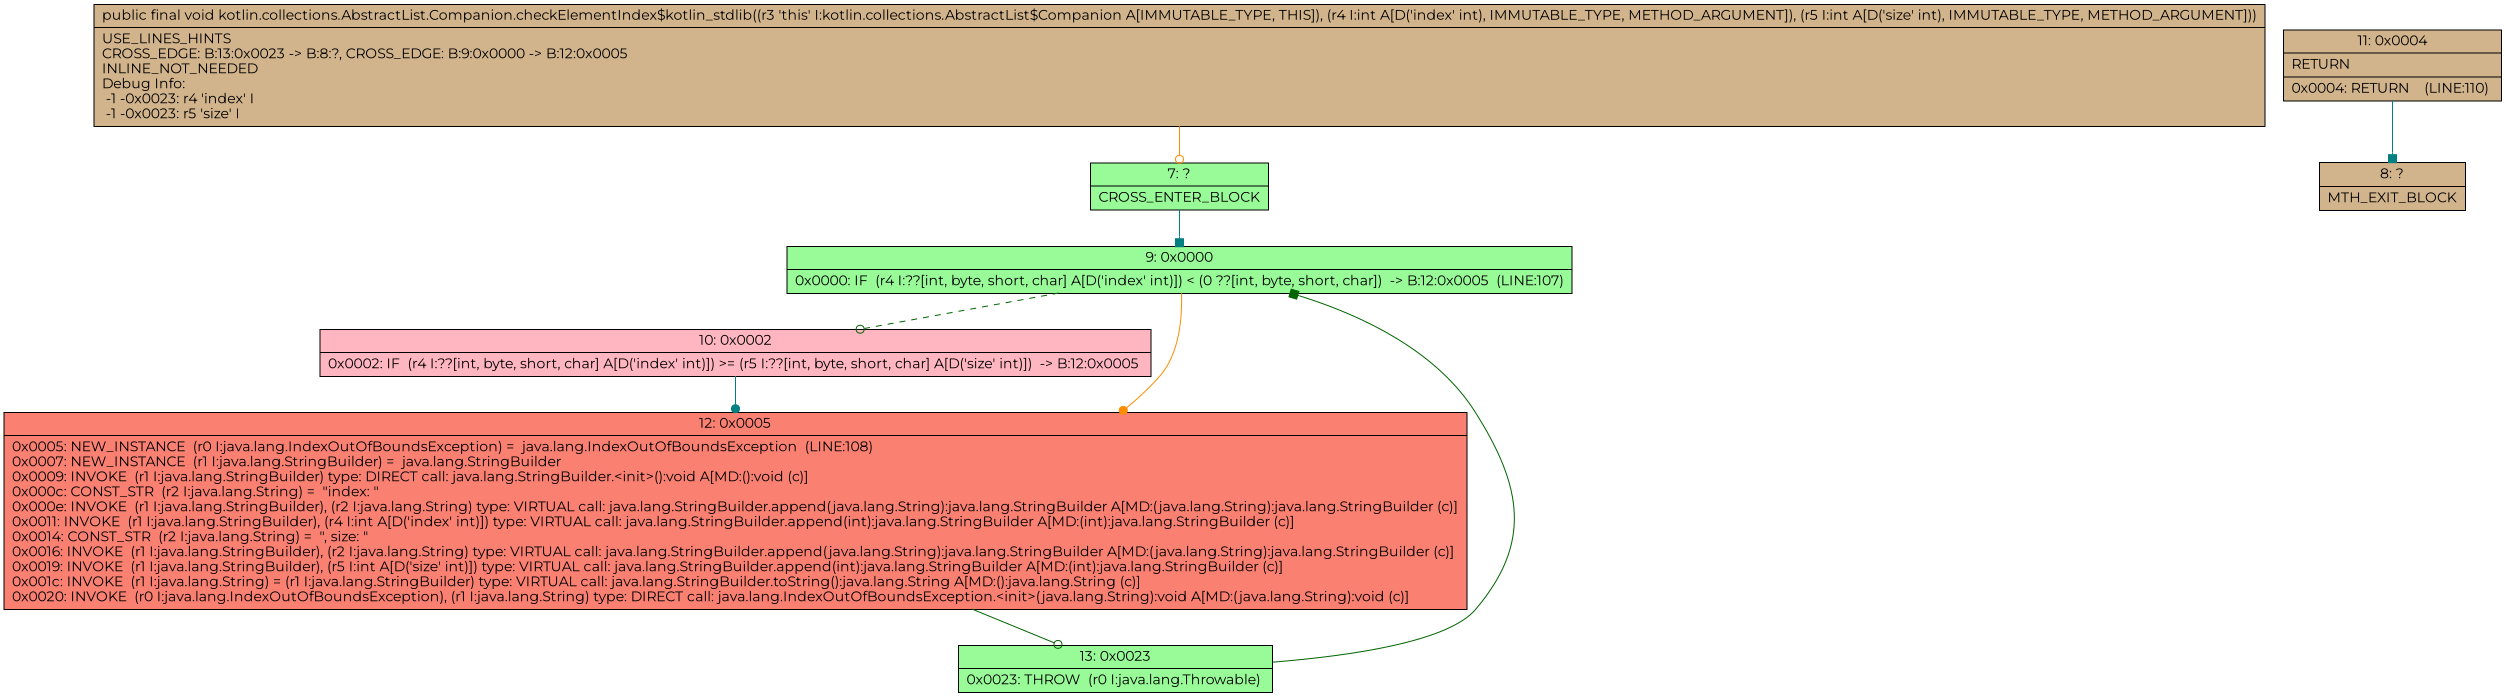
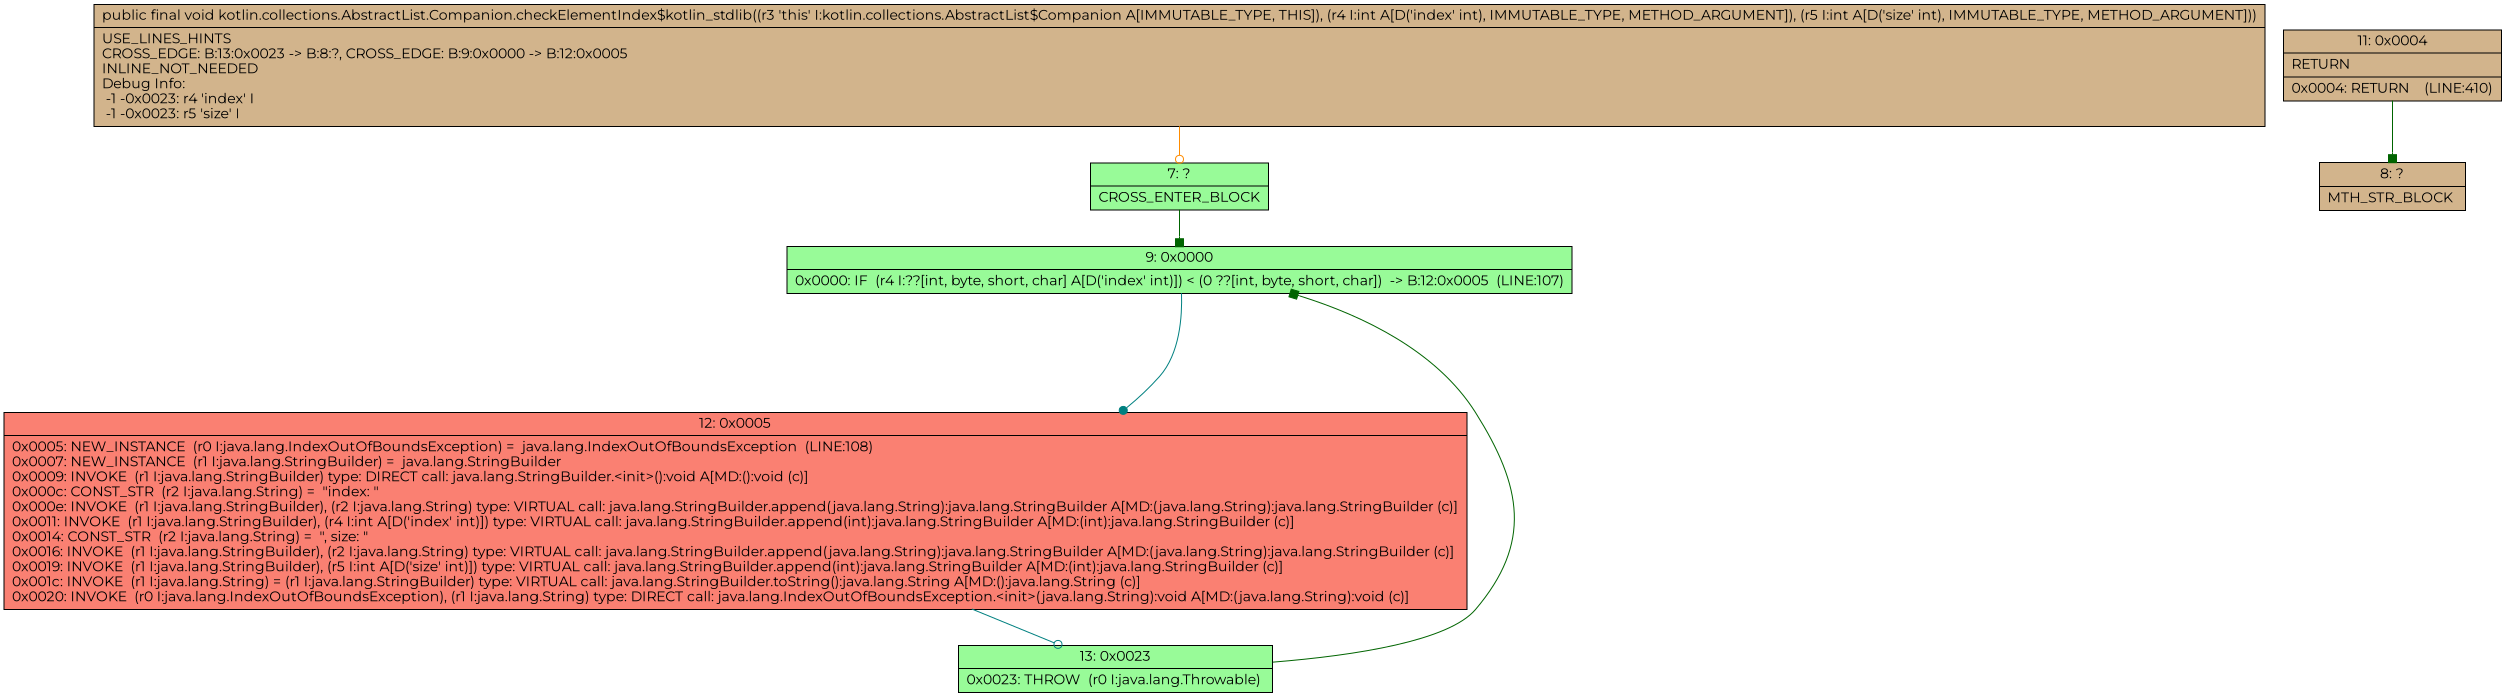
node "11: 0x0004": text "0x0004: RETURN    (LINE:110)" -> "0x0004: RETURN    (LINE:410)"
edge "11: 0x0004" -> "8: ?": color teal -> darkgreen
node "8: ?": text "MTH_EXIT_BLOCK" -> "MTH_STR_BLOCK"
edge "7: ?" -> "9: 0x0000": color teal -> darkgreen
node "10: 0x0002": removed
edge "9: 0x0000" -> "12: 0x0005": color darkorange -> teal
edge "12: 0x0005" -> "13: 0x0023": color darkgreen -> teal
